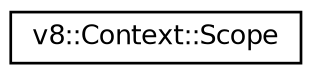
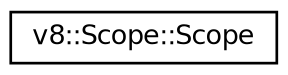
node "v8::Context::Scope": label "v8::Context::Scope" -> "v8::Scope::Scope"
